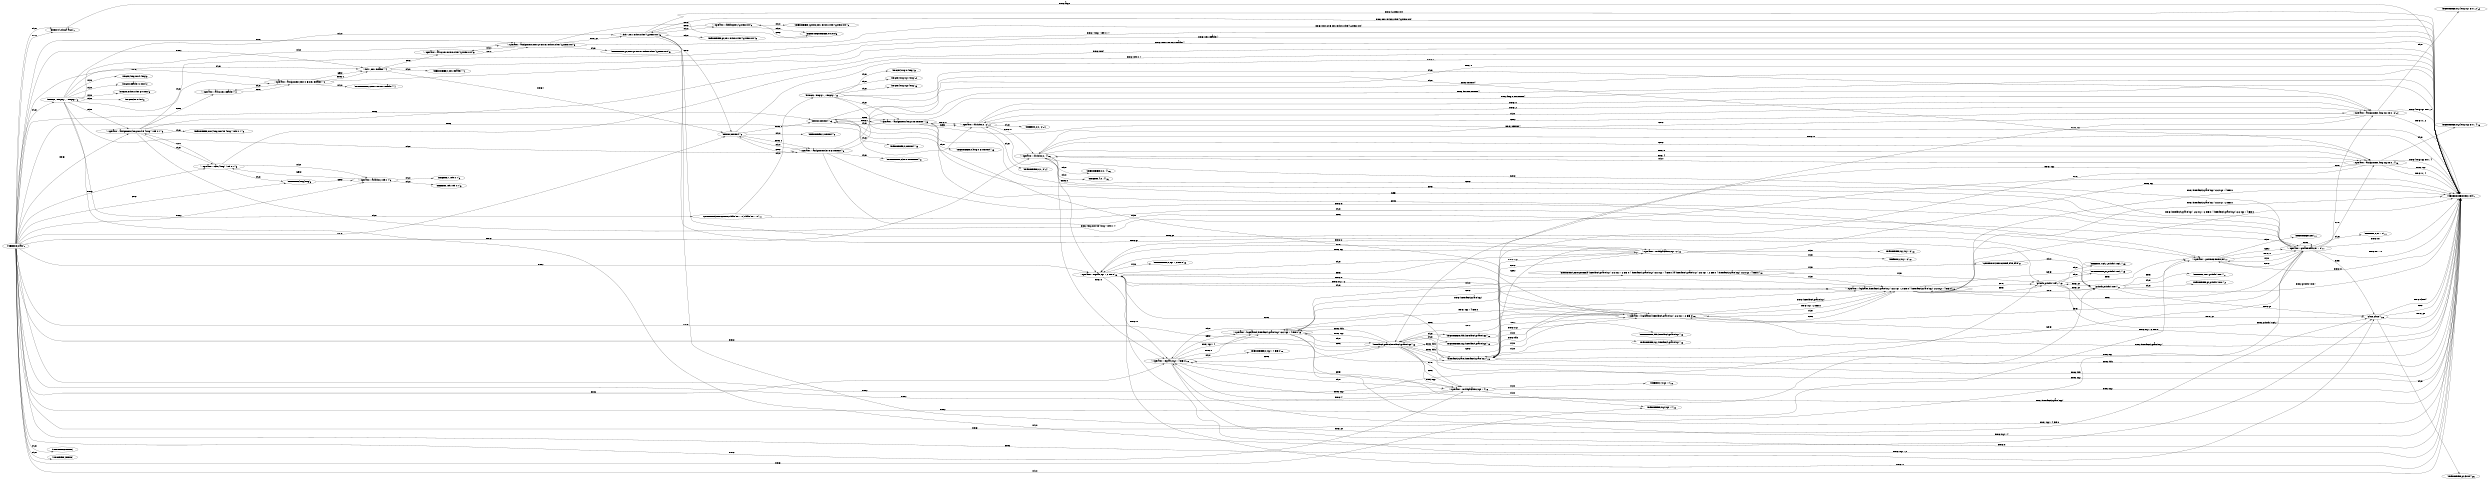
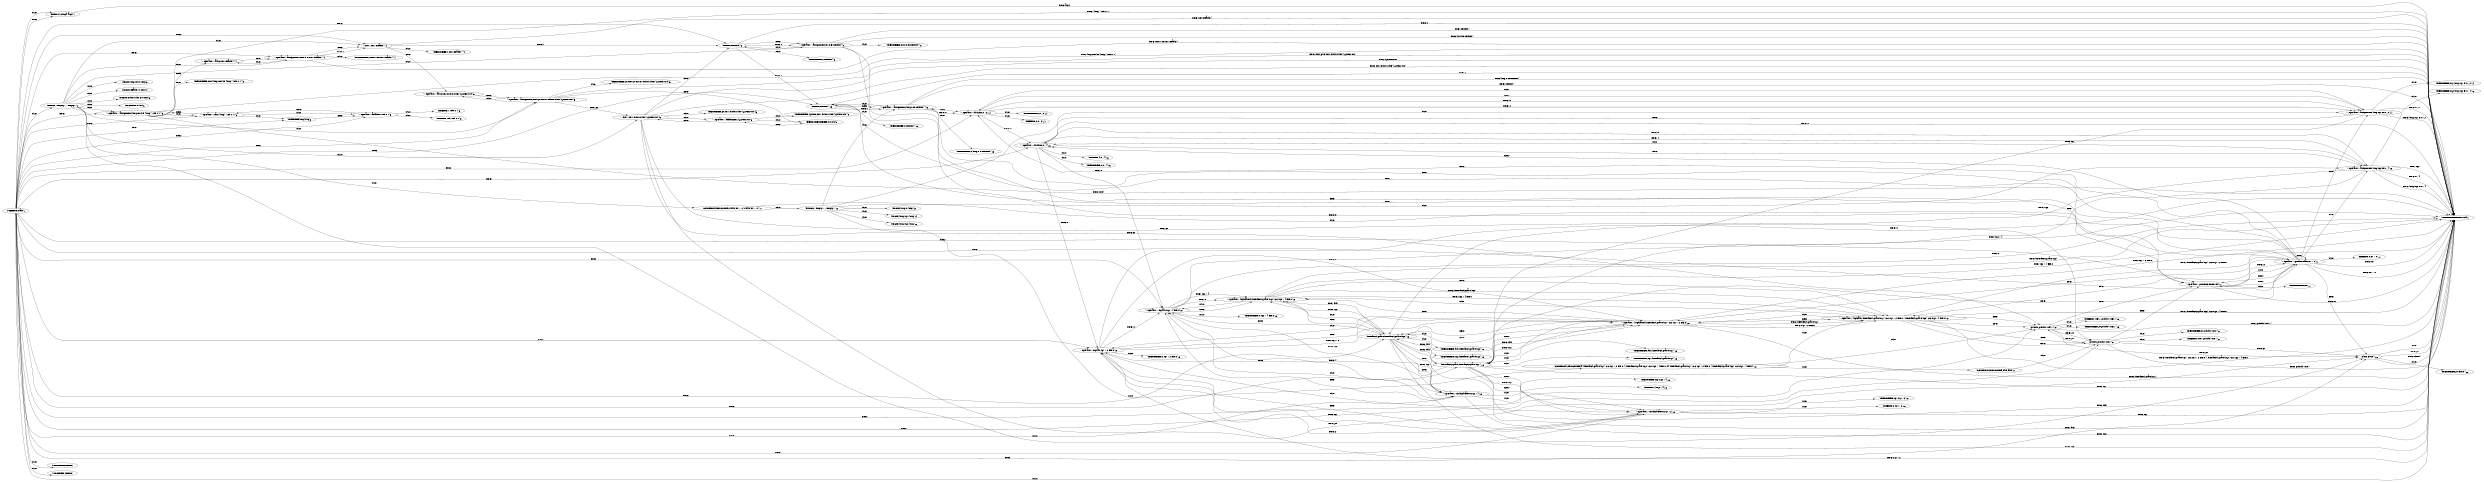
edge "(<operator>.cast,(long) (1e9 + 7))" -> "(METHOD_RETURN,void)": removed, label "DDG: 1e9 + 7"
edge "(METHOD,main)" -> "(IDENTIFIER,sq2,sq2 * 4)": now "(METHOD,main)" -> "(<operator>.multiplication,sq1 * 2)"
